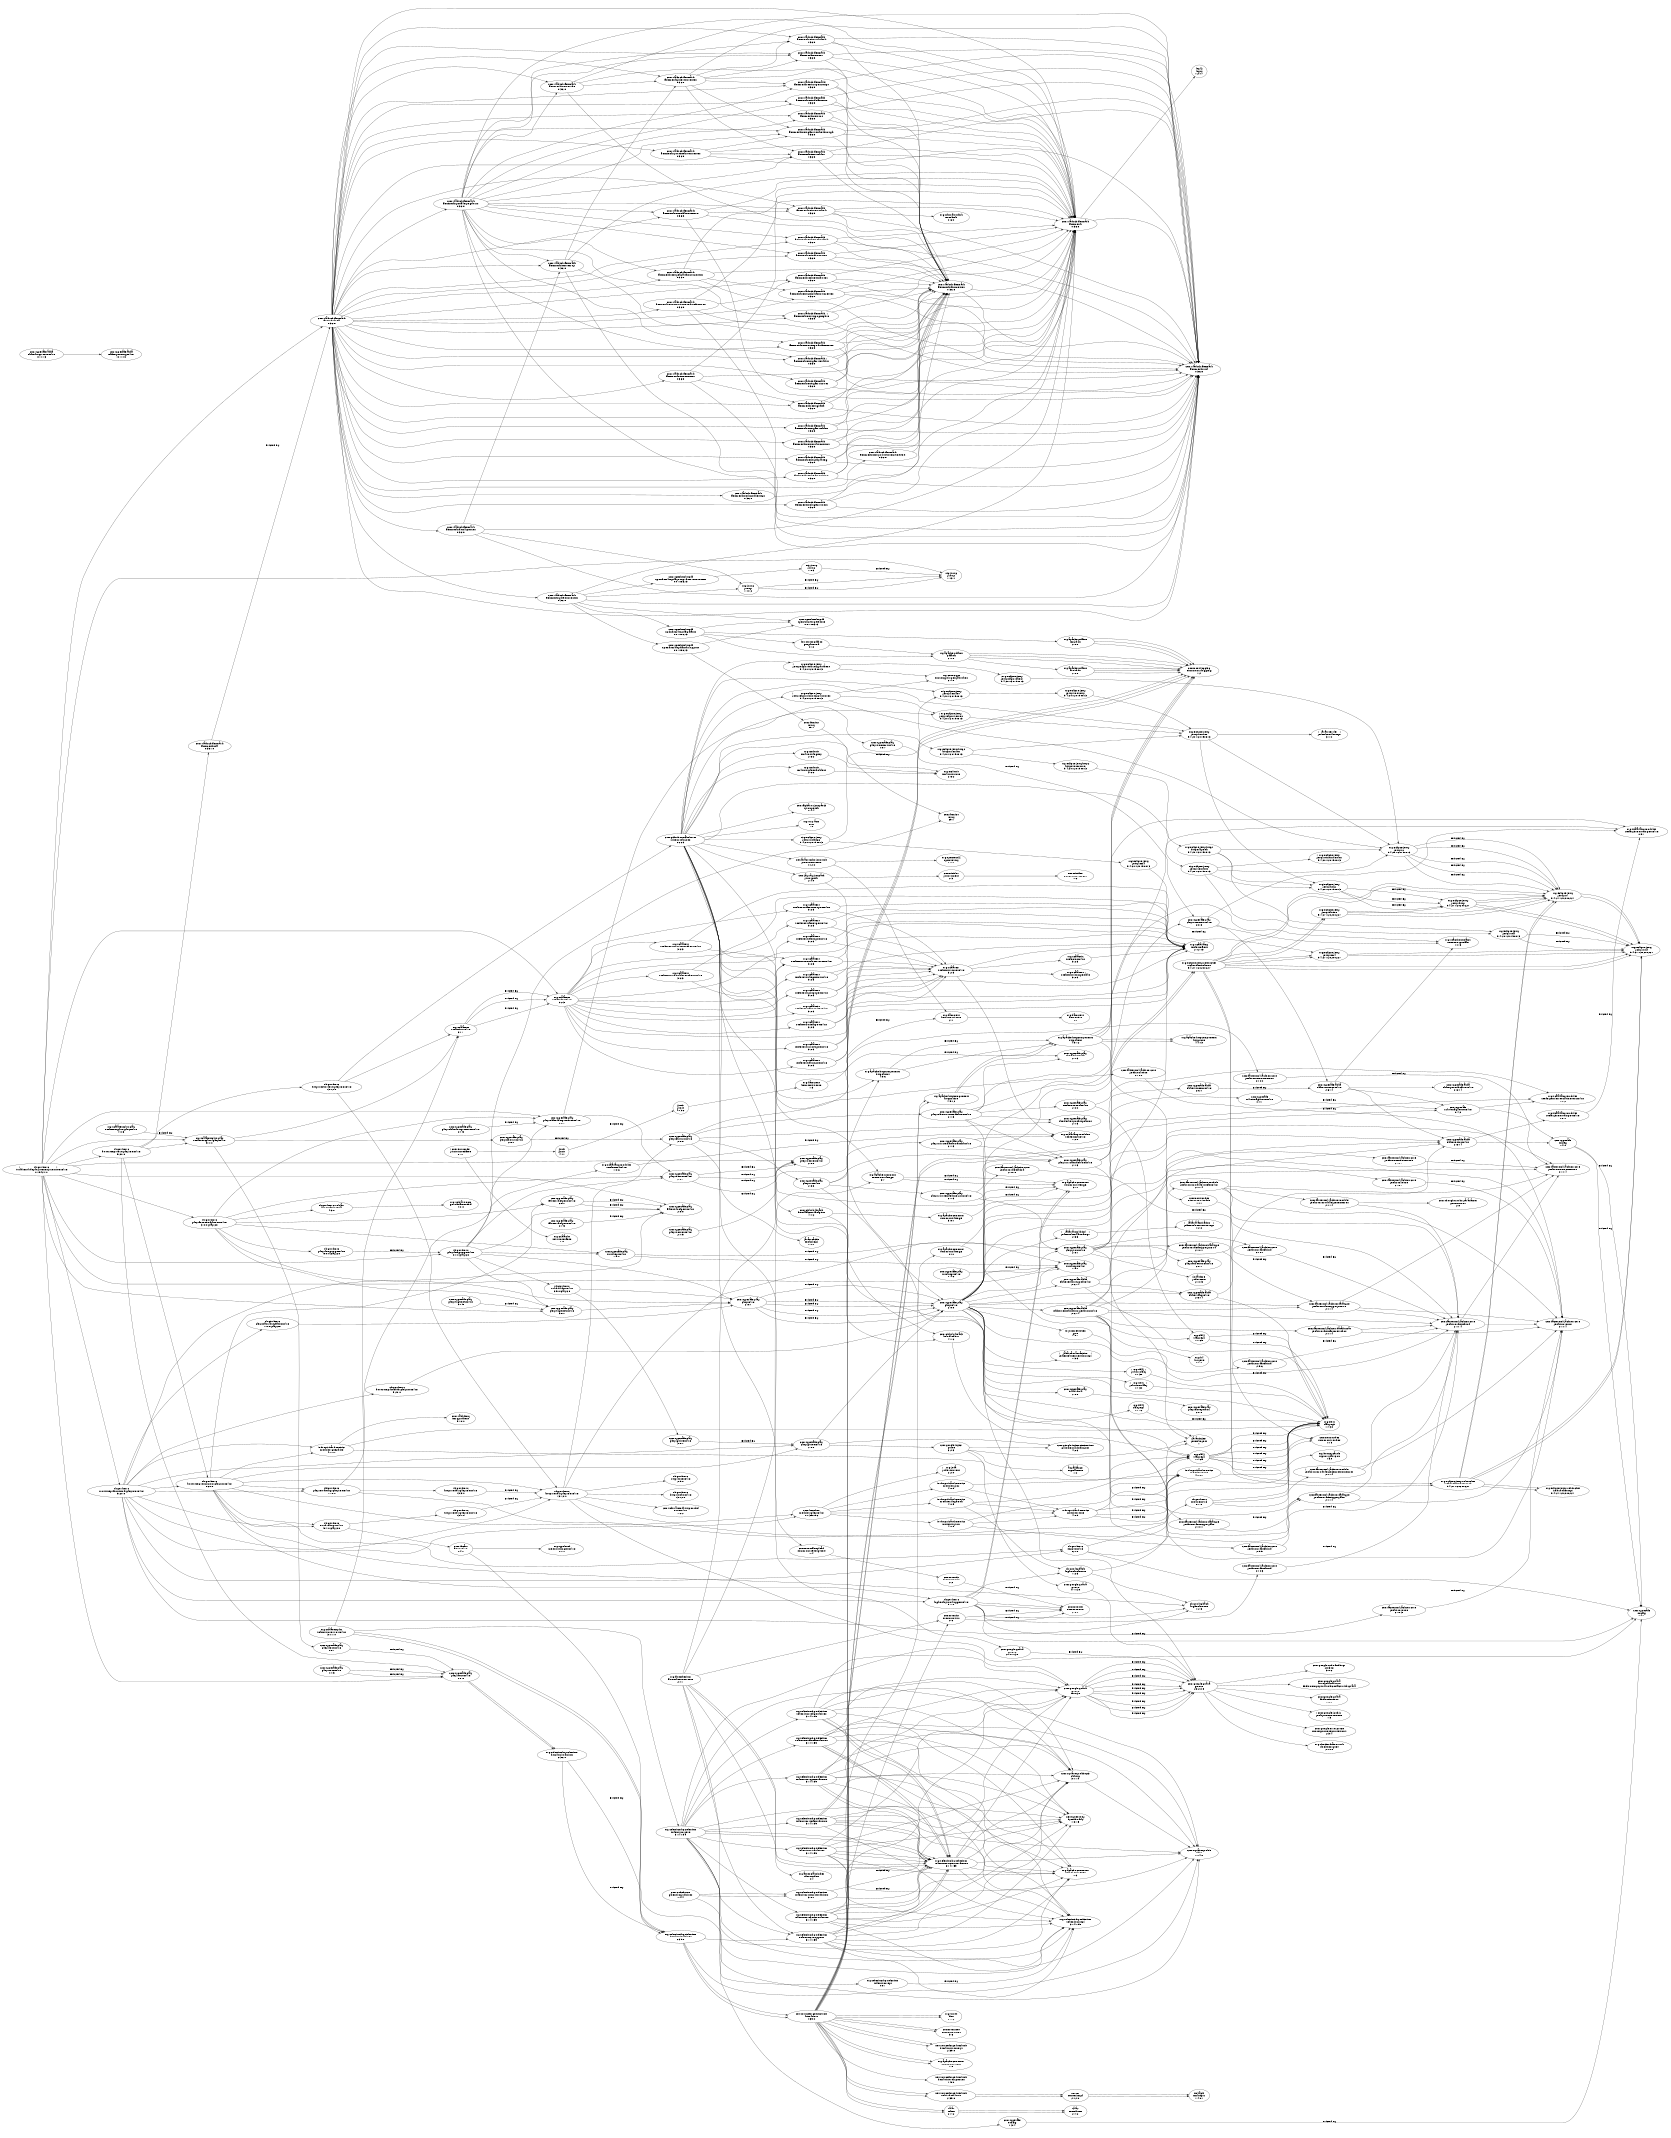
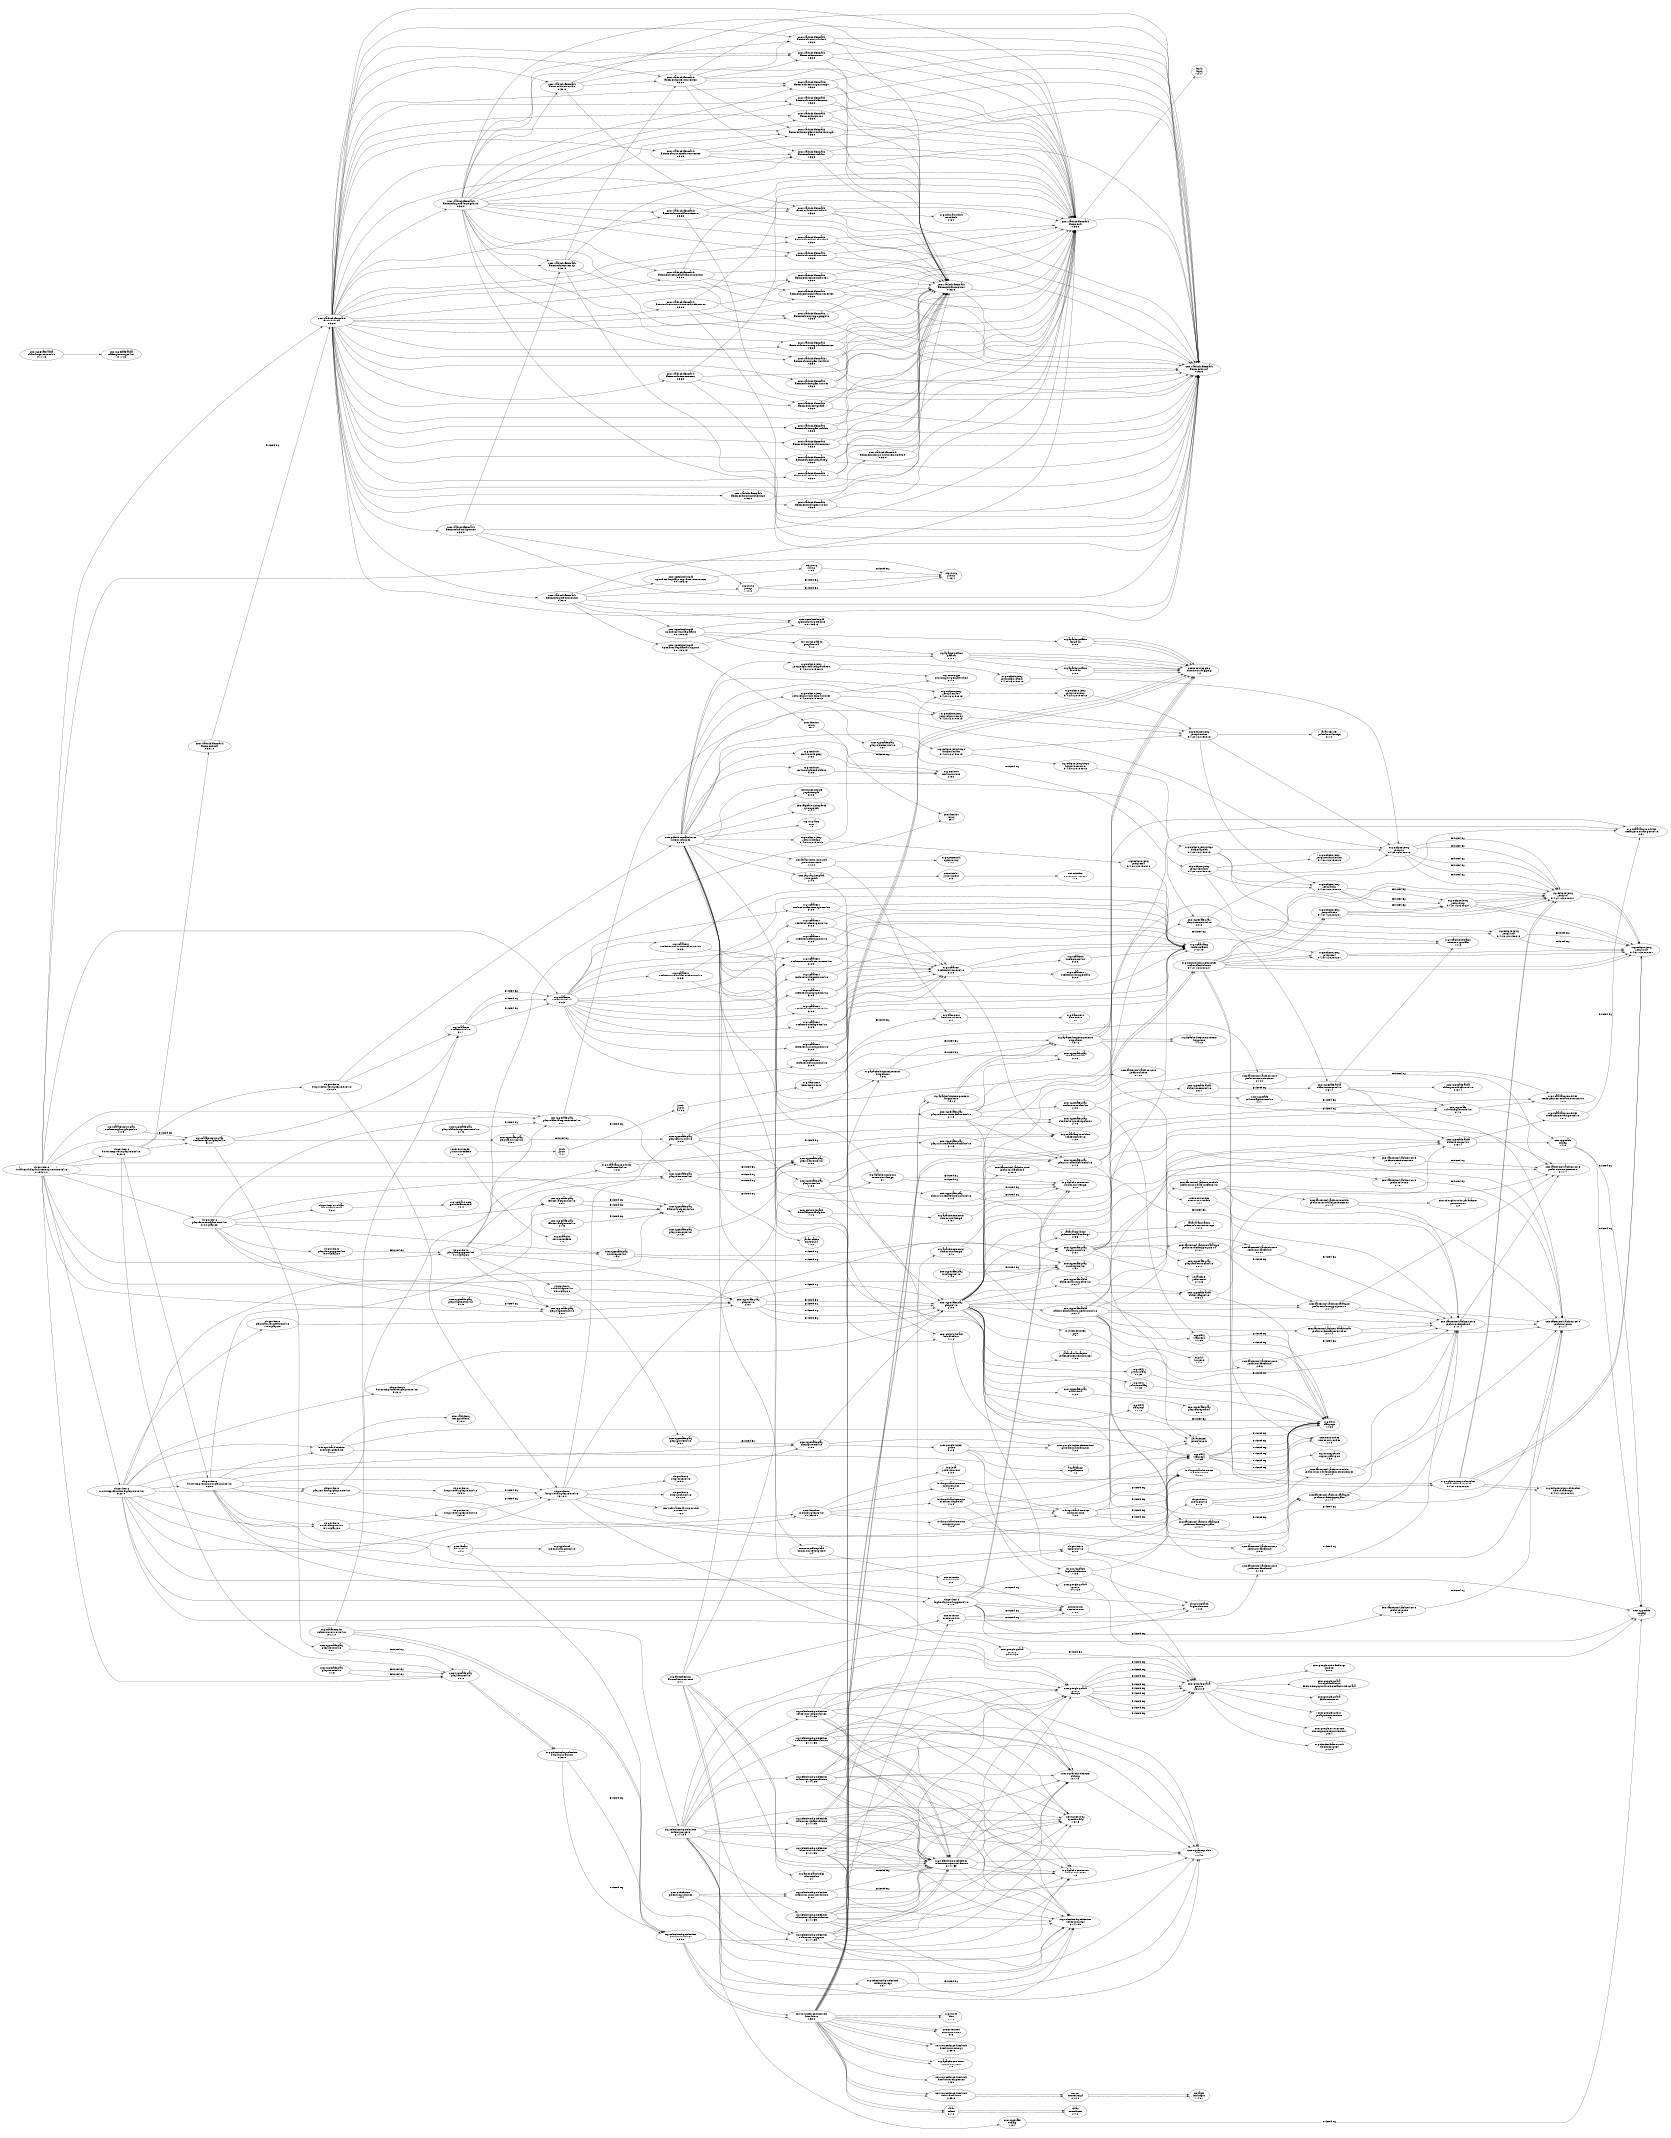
node "net.sf.jopt-simple": added
node "javax.cache": text "cache-api" -> "cache-jul"
